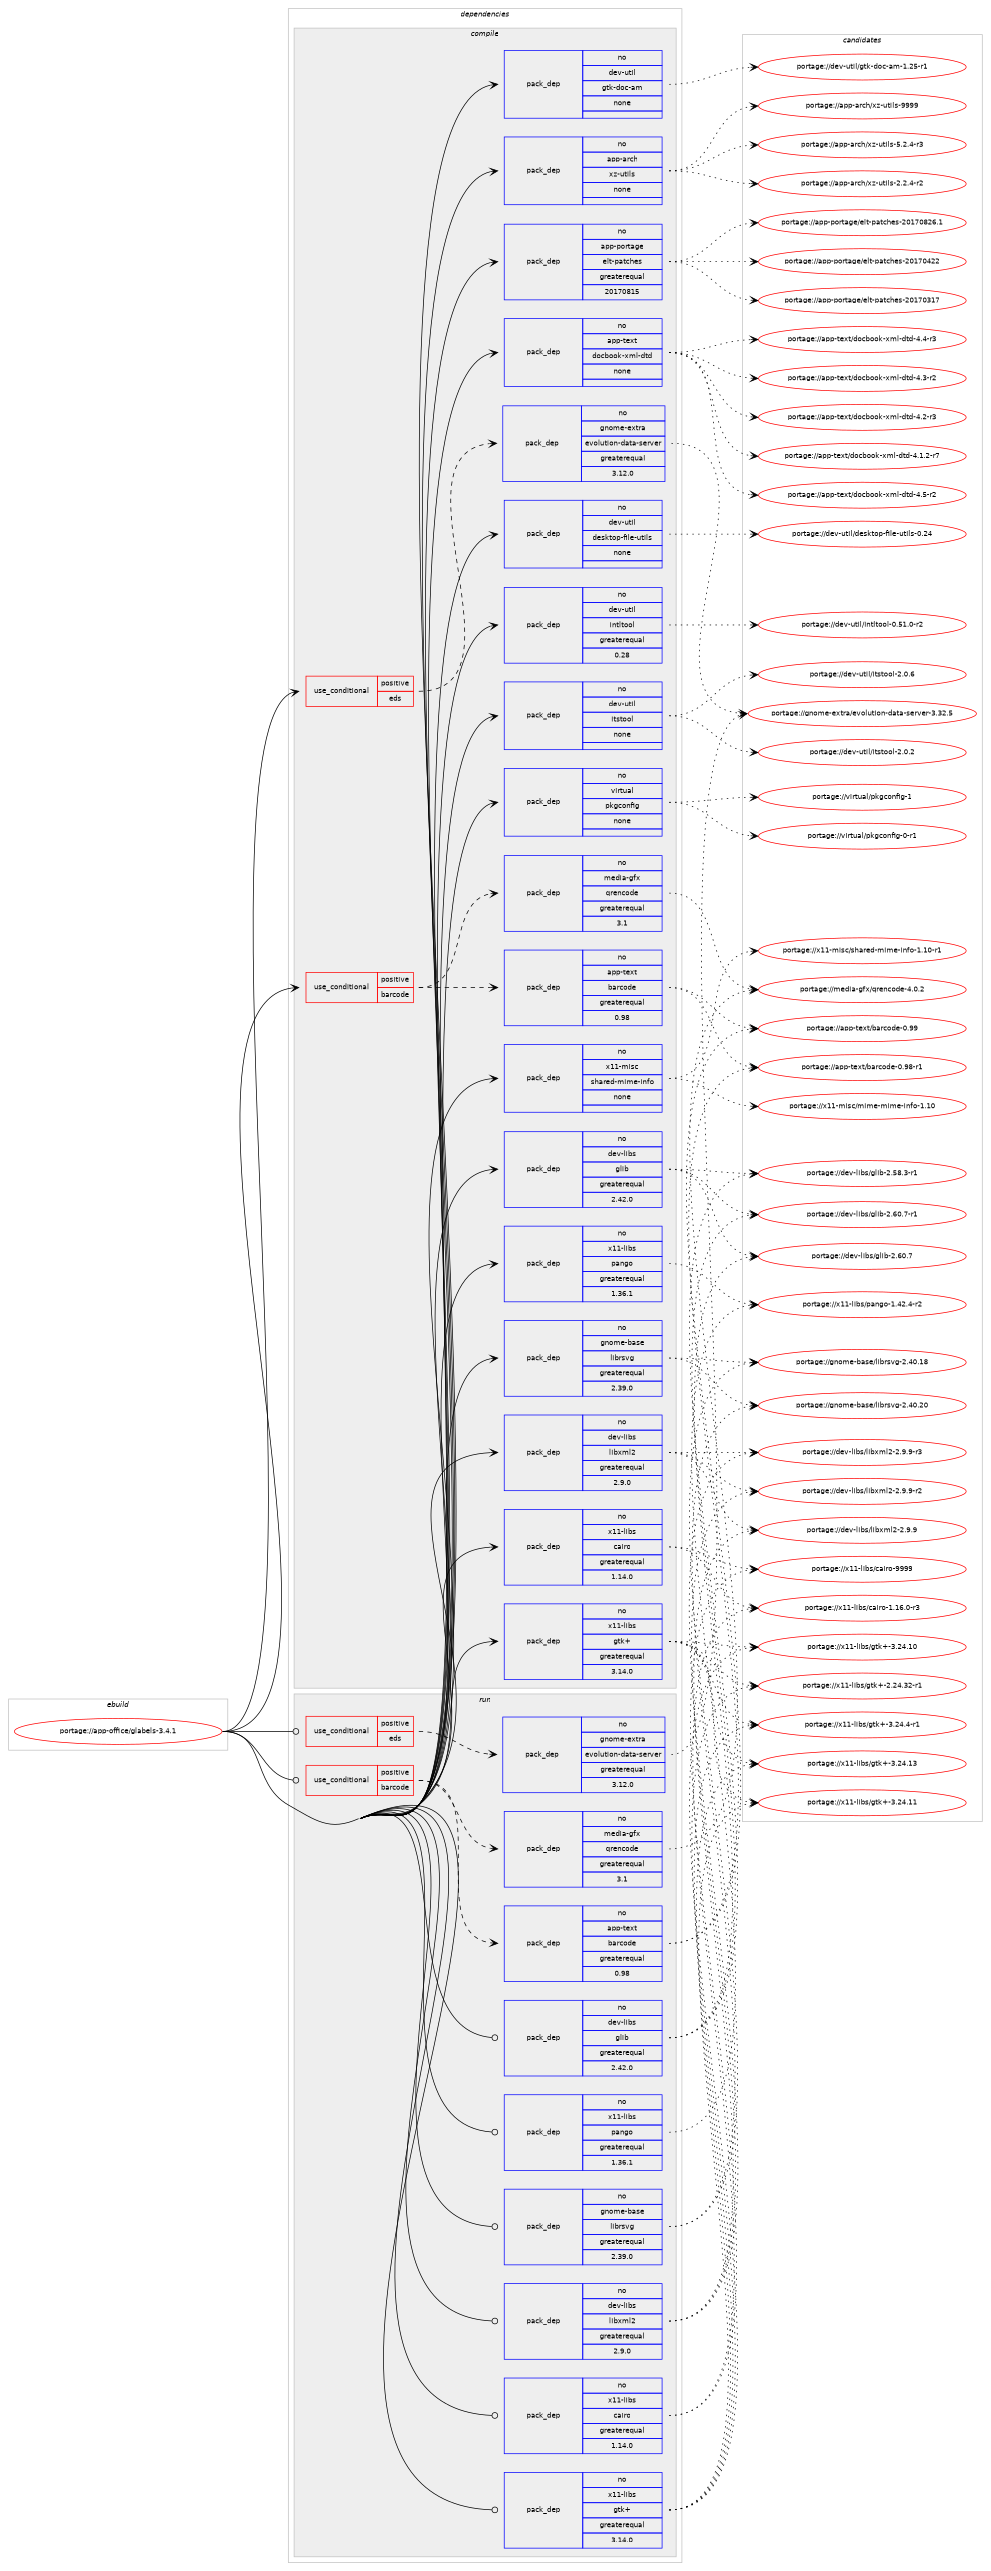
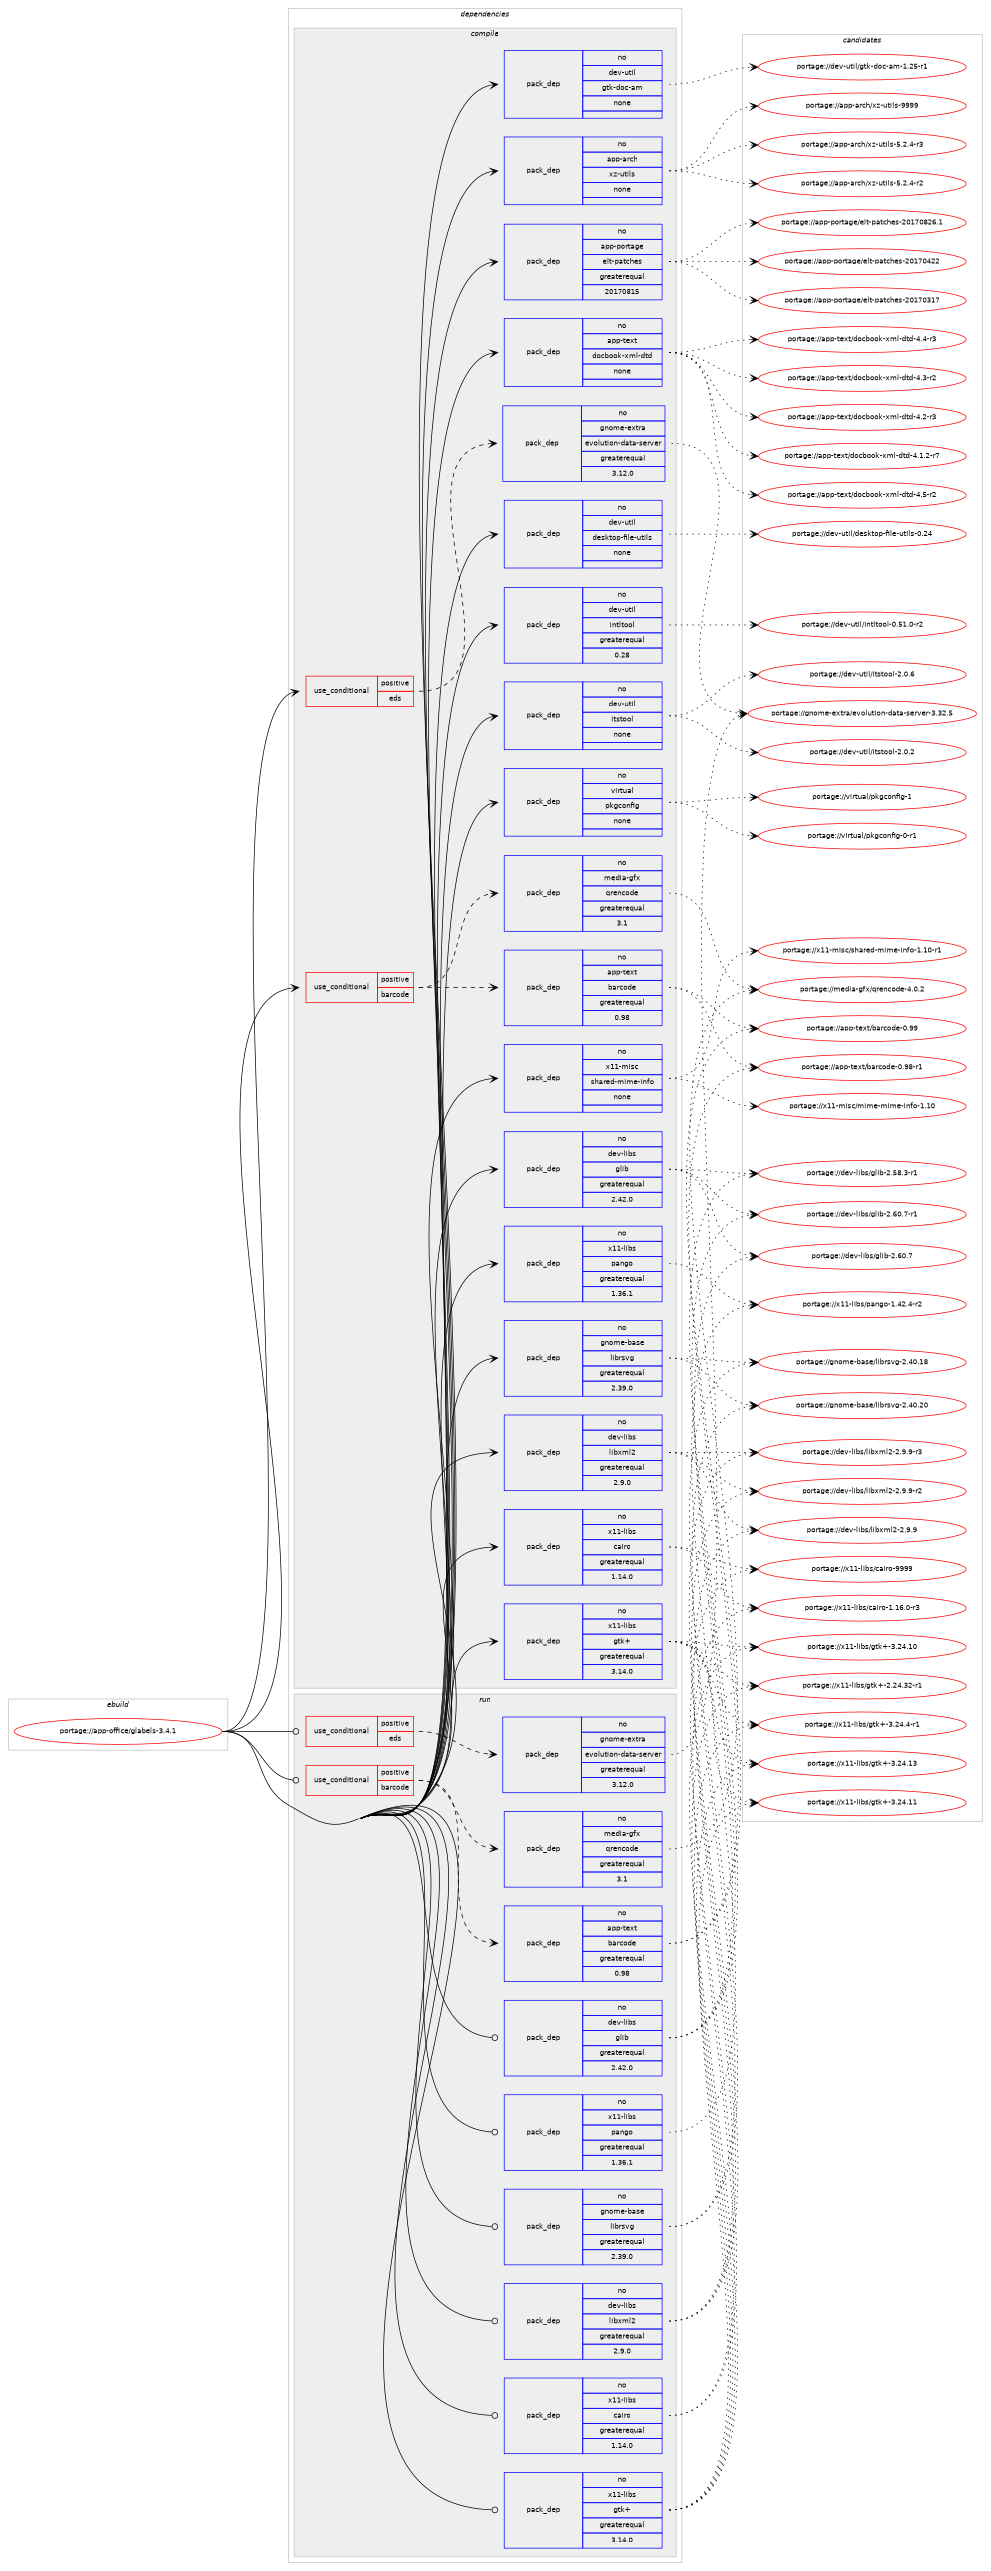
node "portage://app-arch/xz-utils-2.2.4-r2": label "portage://app-arch/xz-utils-2.2.4-r2" -> "portage://app-arch/xz-utils-5.2.4-r2"
